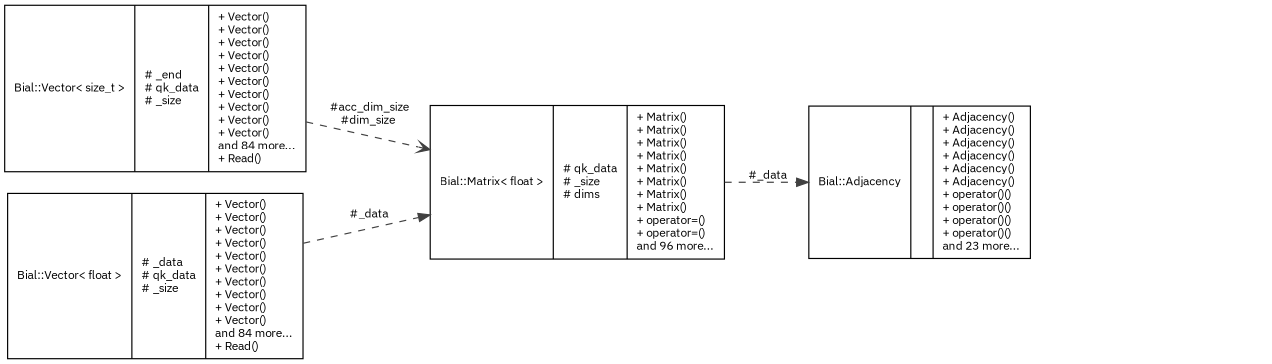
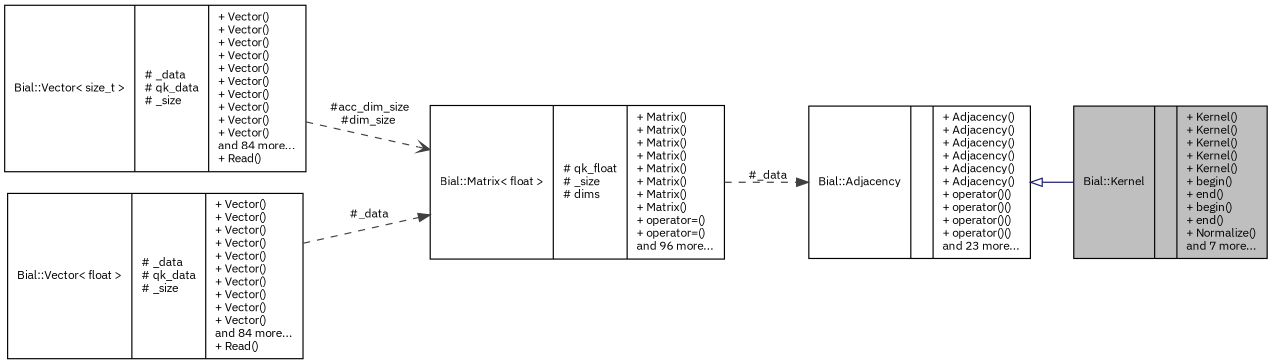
node "Bial::Vector< size_t >": text "# _end" -> "# _data"
node "Bial::Matrix< float >": text "# qk_data" -> "# qk_float"
node "Bial::Kernel": added
